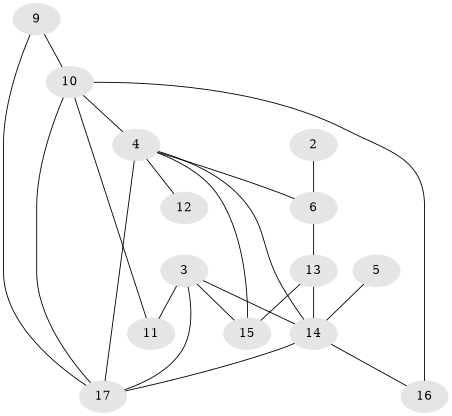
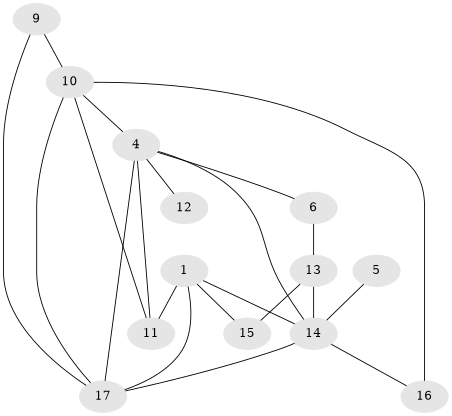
node "2": removed
edge "4" -- "15": now "4" -- "11"
node "3": label "3" -> "1"
